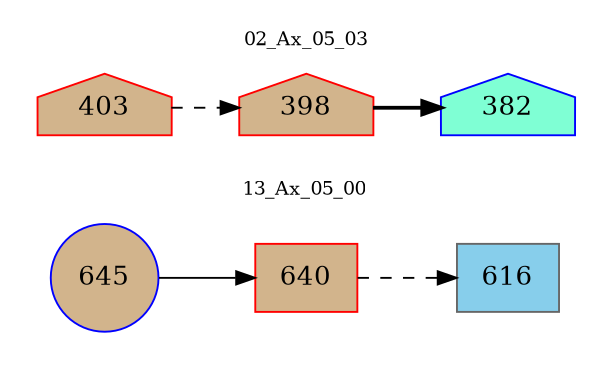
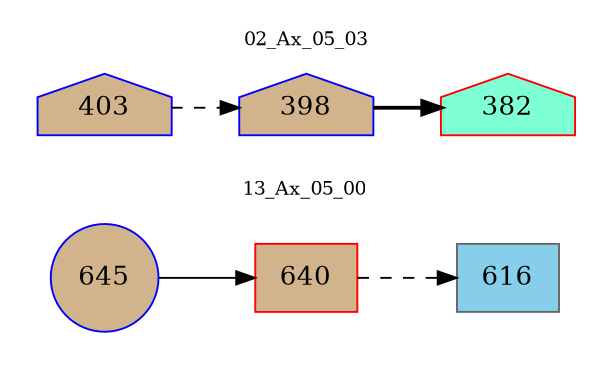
node "403": color red -> blue
node "398": color red -> blue
node "382": color blue -> red
